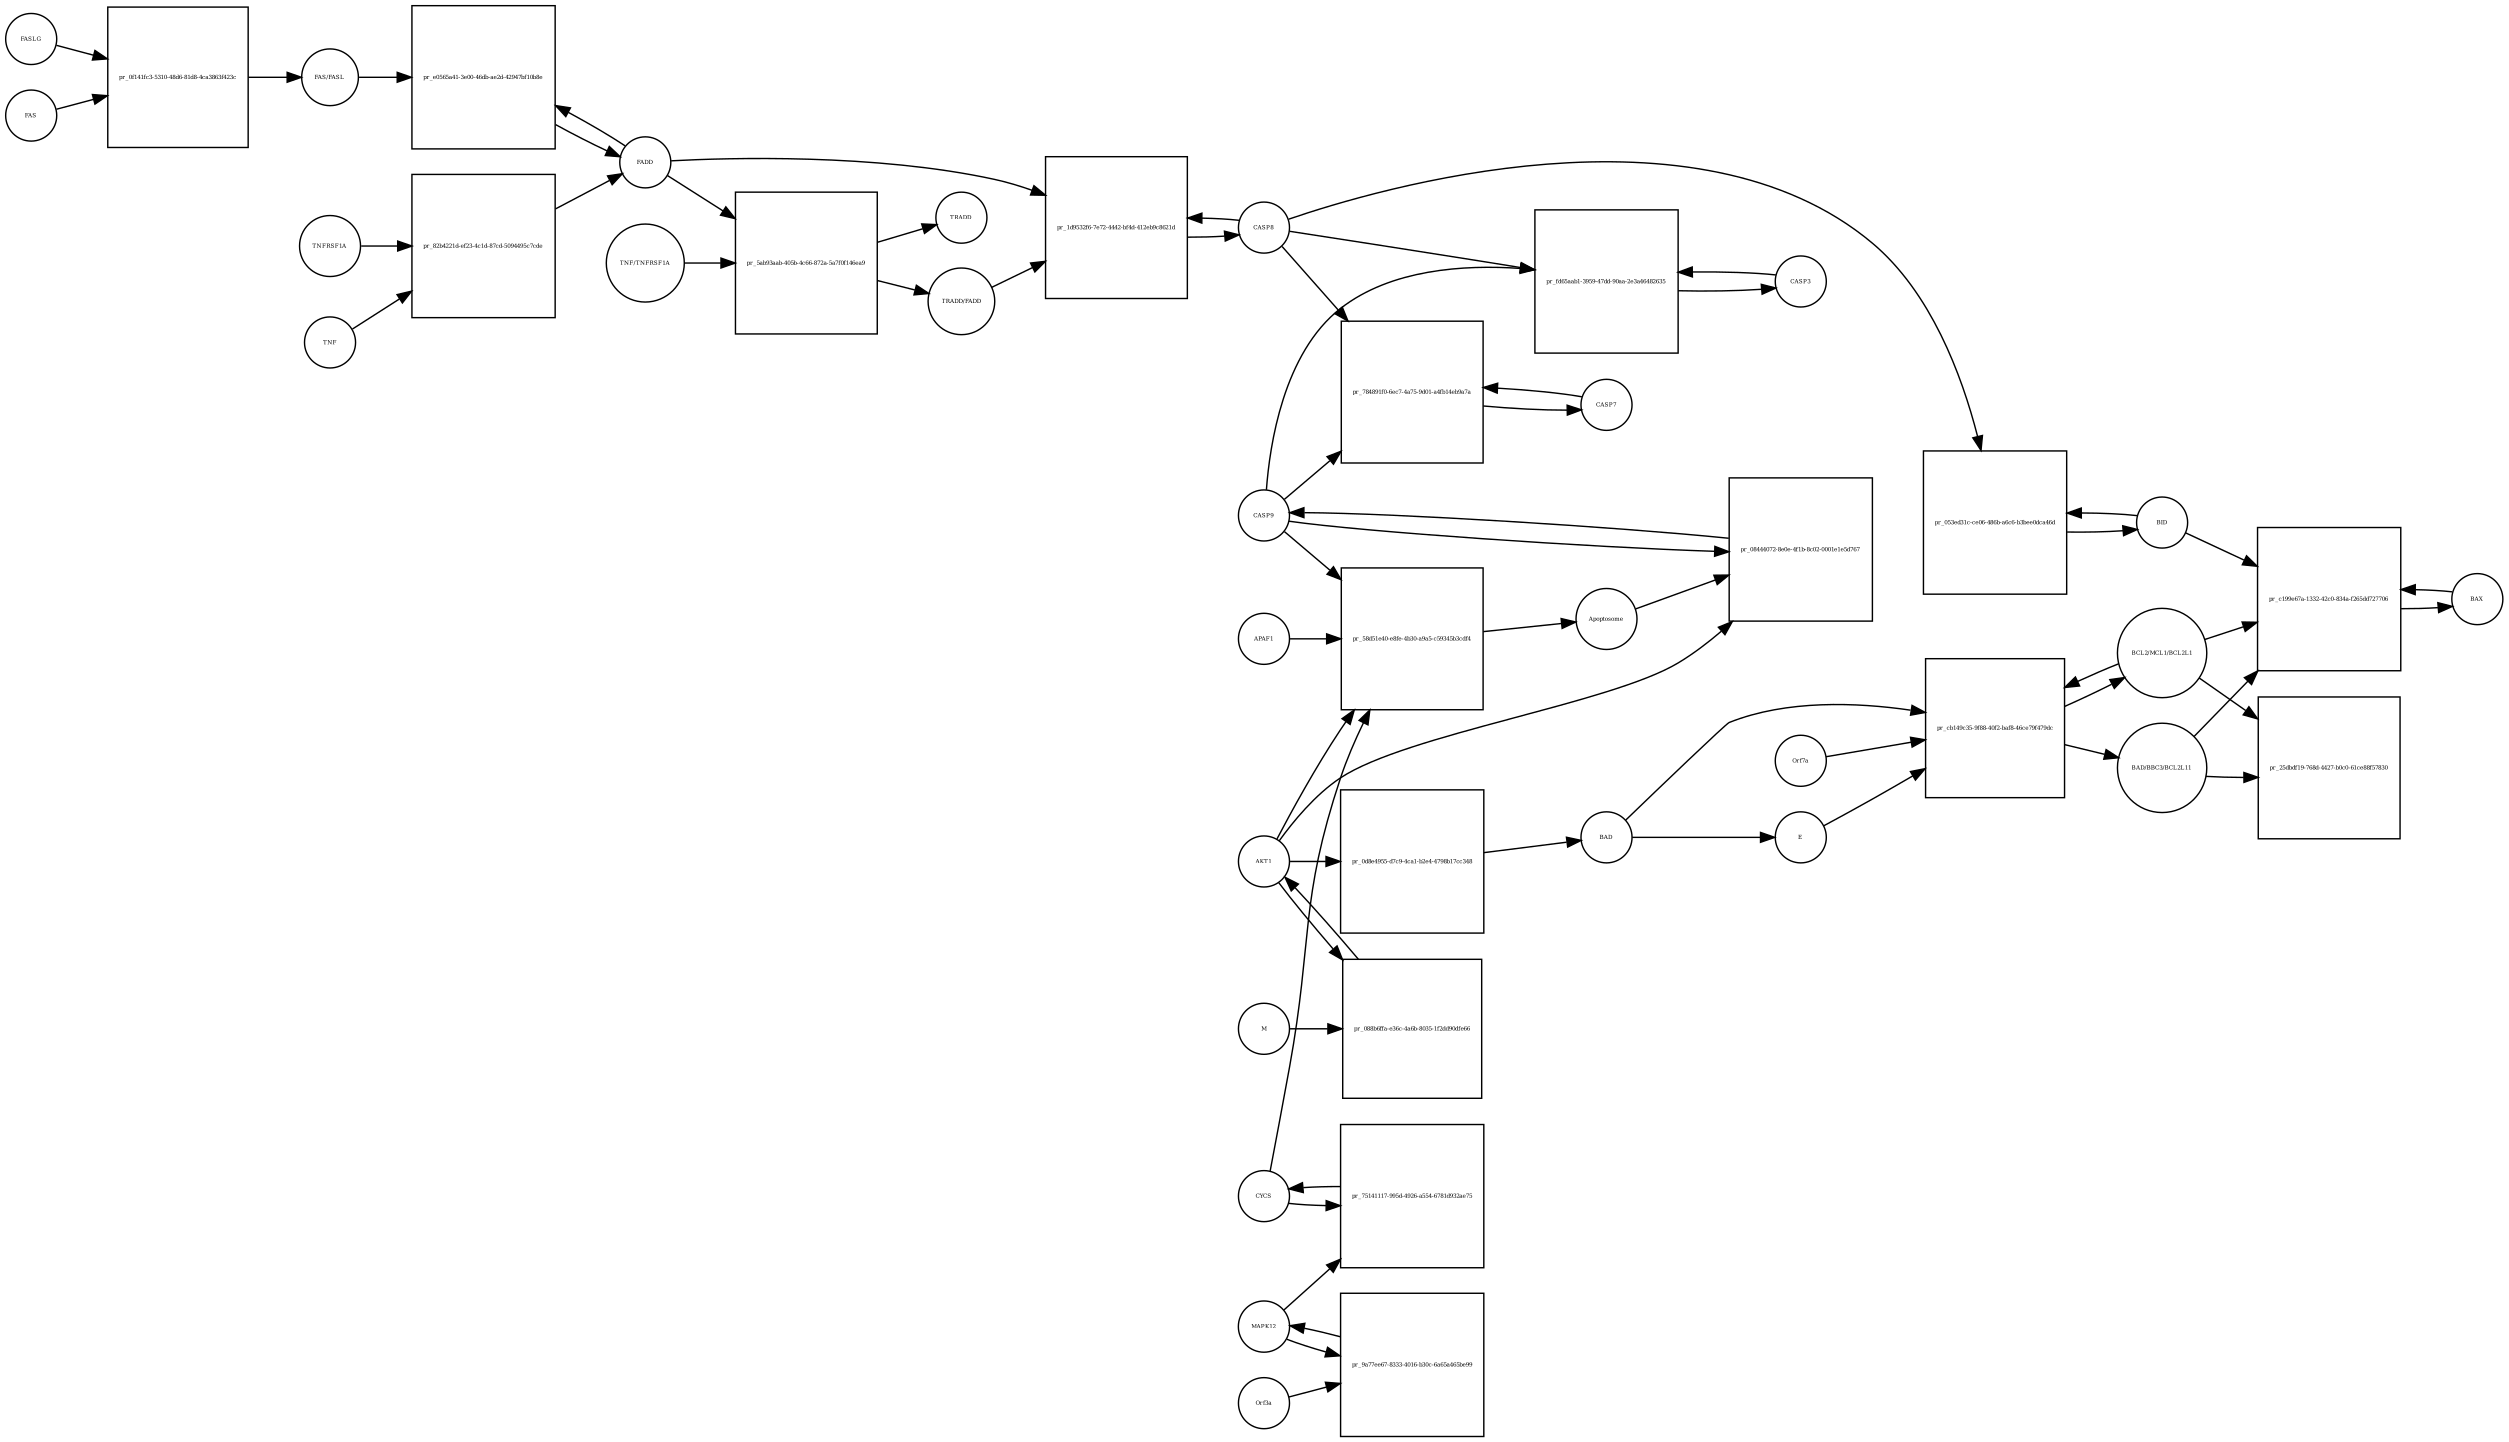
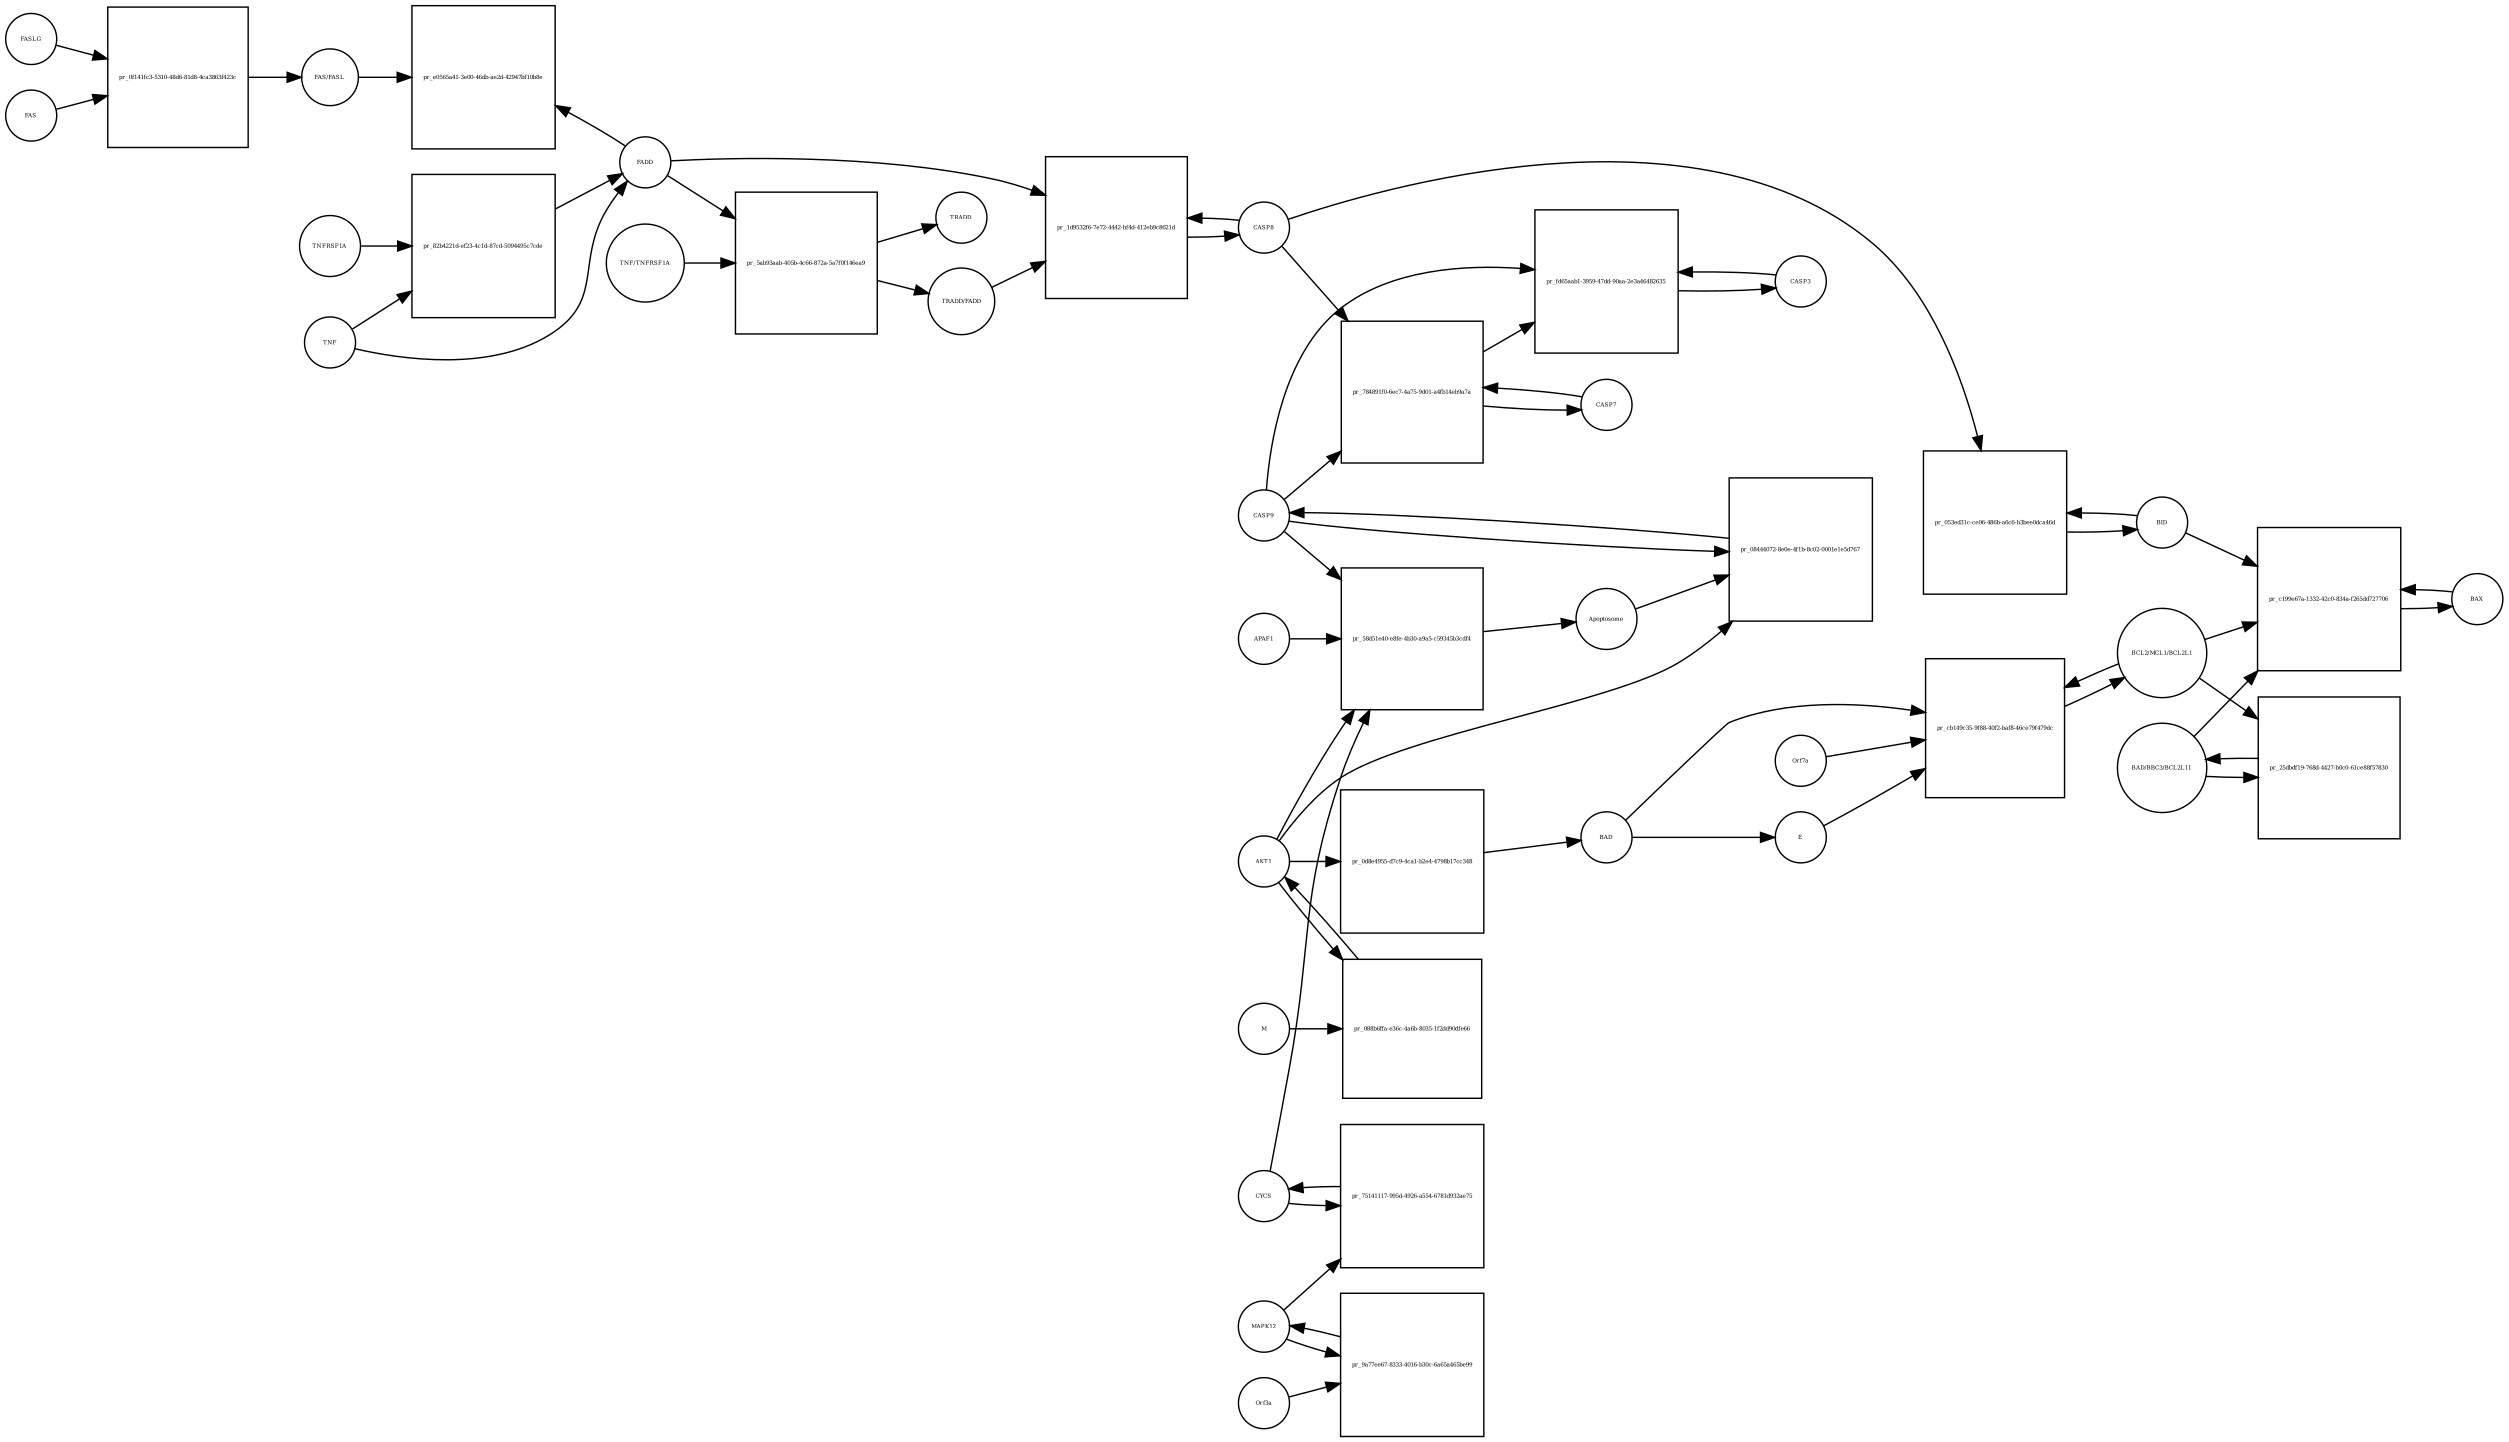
edge "pr_e0565a41-3e00-46db-ae2d-42947bf10b8e" -> "FADD": now "TNF" -> "FADD"
edge "CASP8" -> "pr_fd65aab1-3959-47dd-90aa-2e3a46482635": now "pr_784891f0-6ec7-4a75-9d01-a4fb14eb9a7a" -> "pr_fd65aab1-3959-47dd-90aa-2e3a46482635"
edge "pr_cb149c35-9f88-40f2-baf8-46ce79f479dc" -> "BAD/BBC3/BCL2L11": now "pr_25dbdf19-768d-4427-b0c0-61ce88f57830" -> "BAD/BBC3/BCL2L11"
